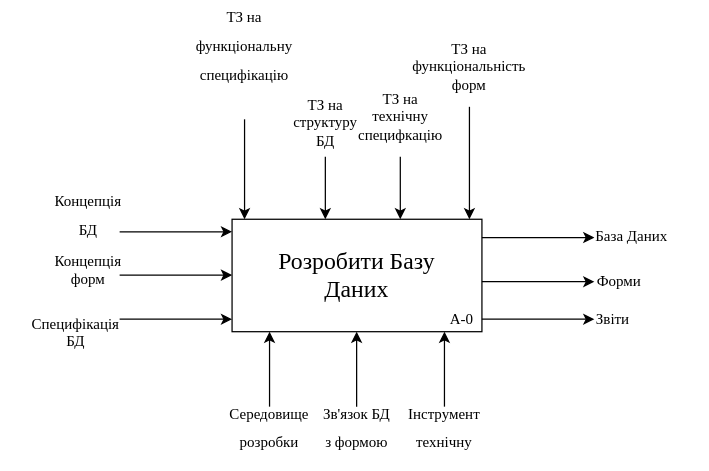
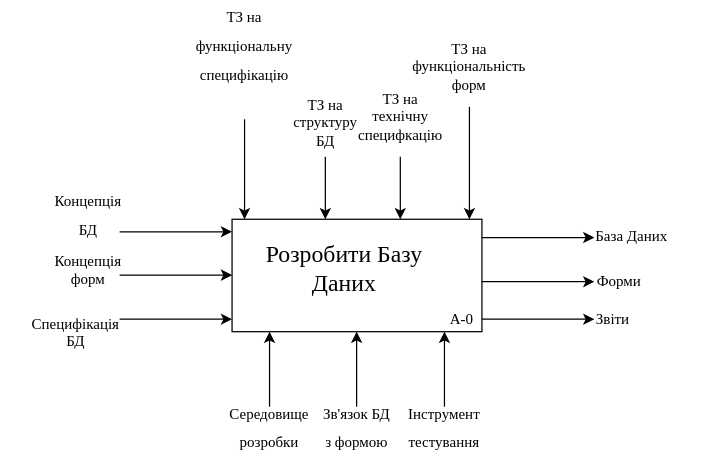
node "Розробити Базу Даних": moved (357, 276) -> (344, 269)
node "Інструмент технічну": label "Інструмент технічну" -> "Інструмент тестування"
